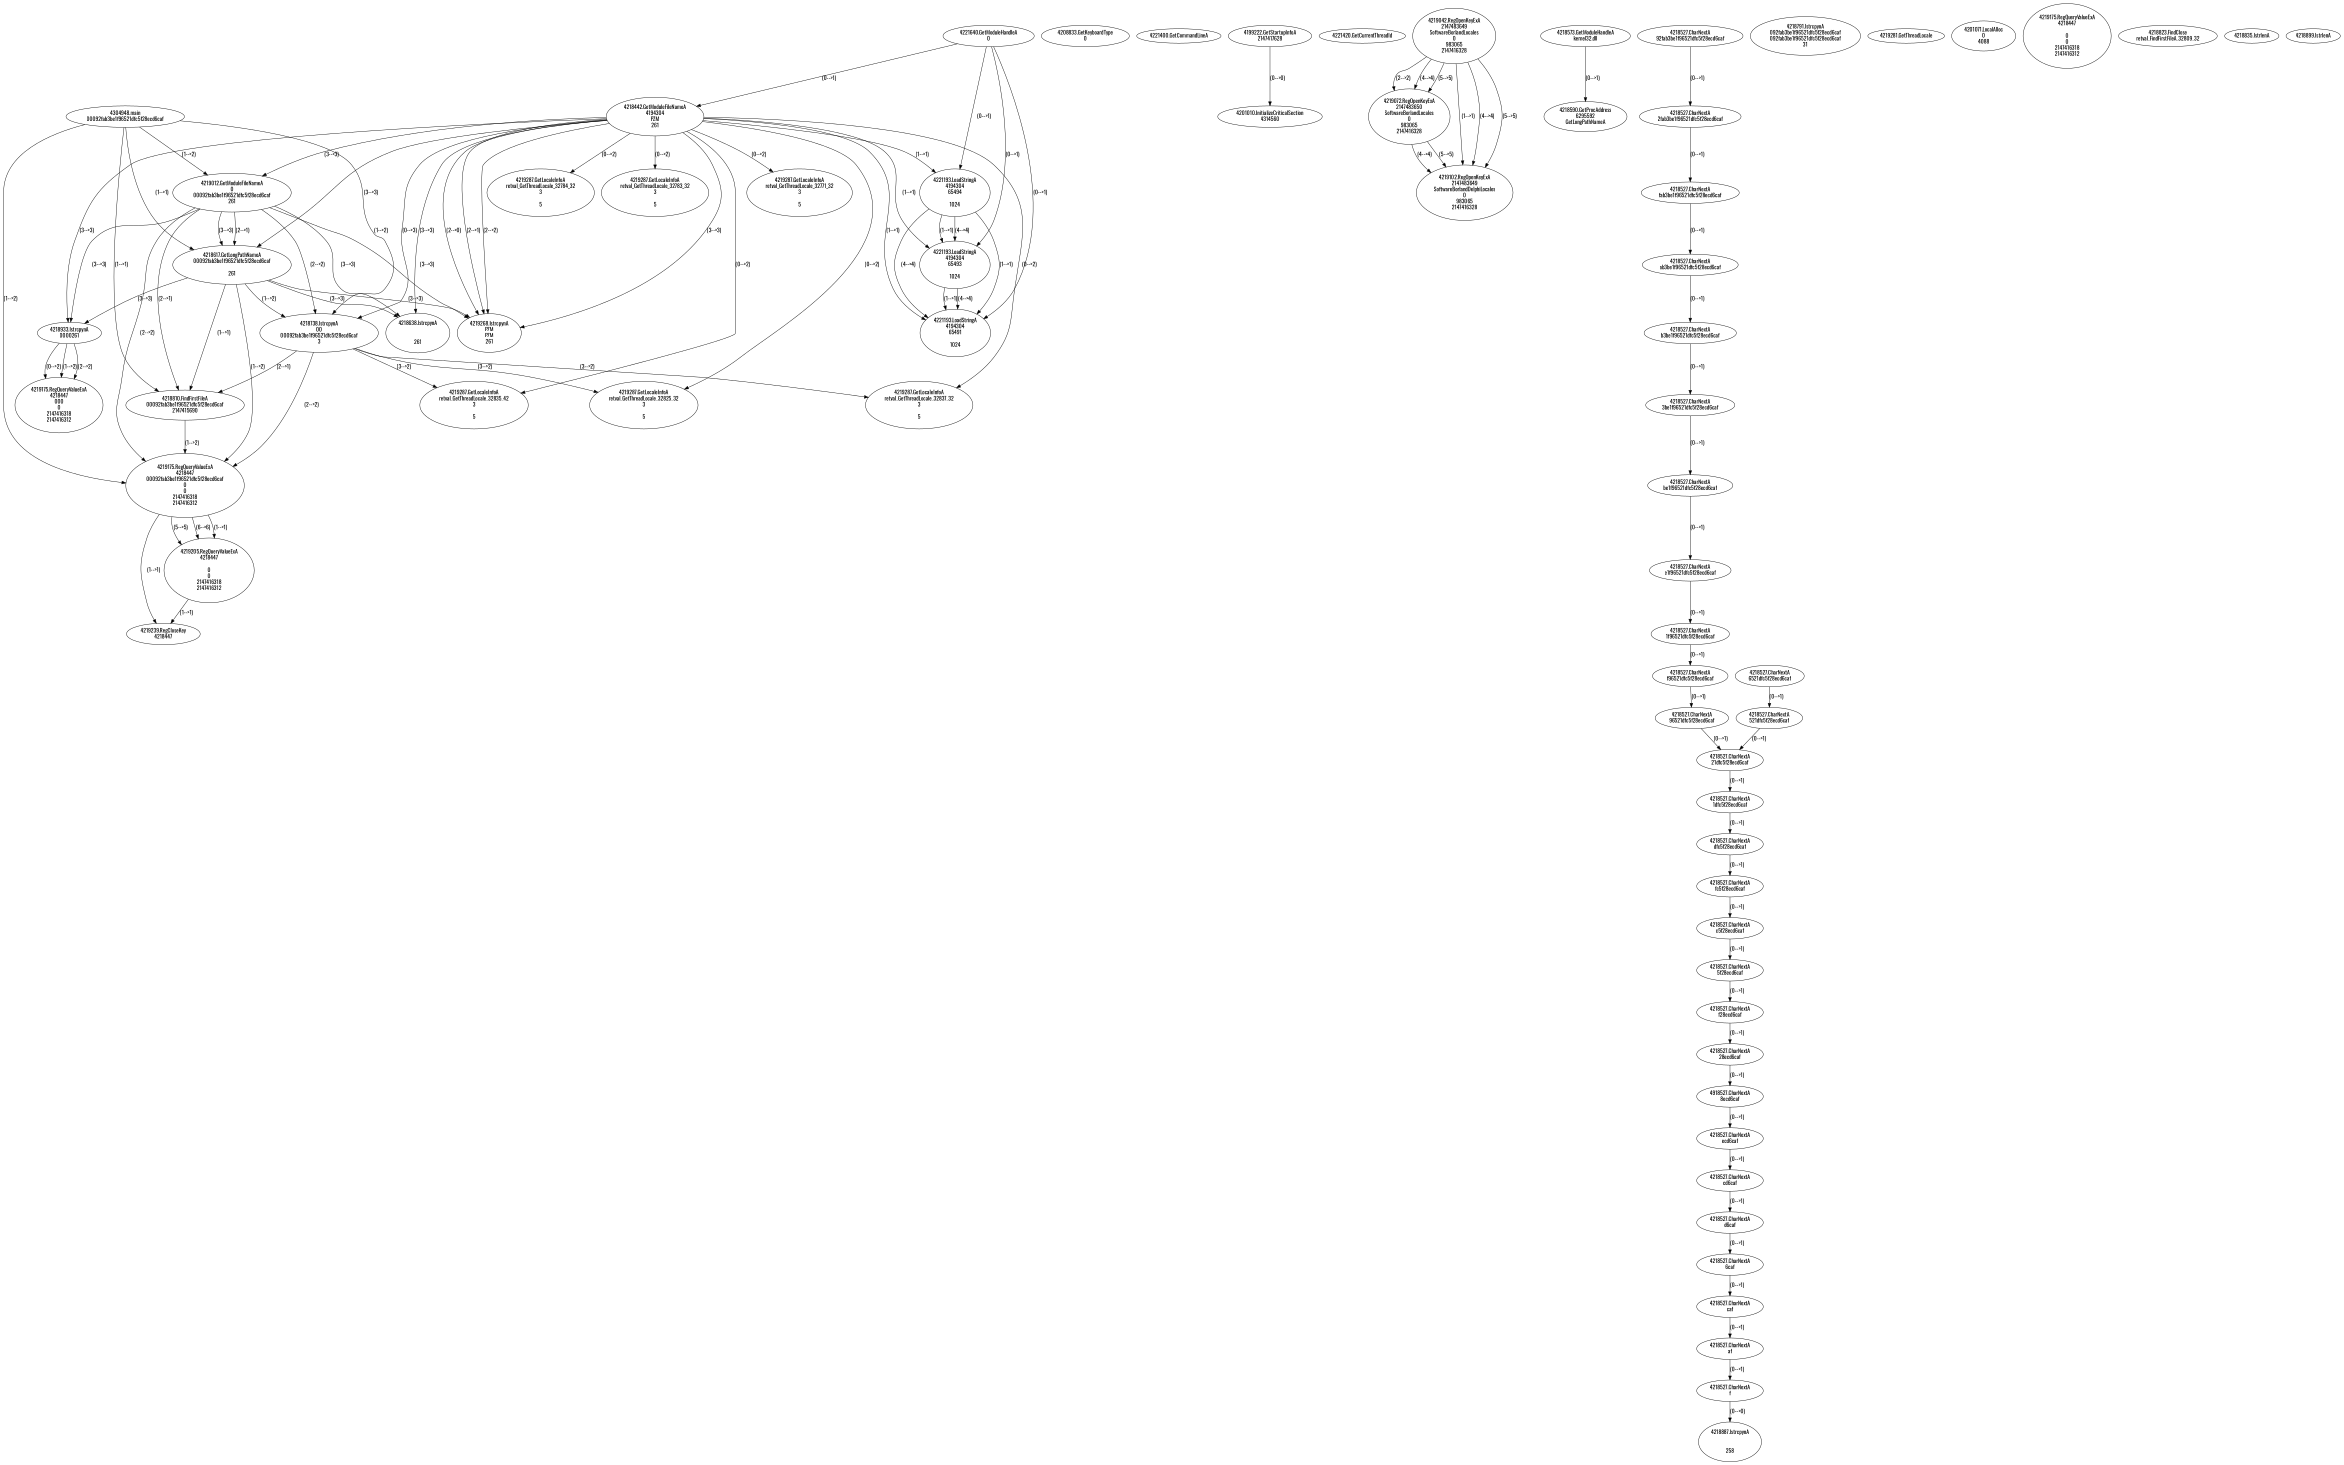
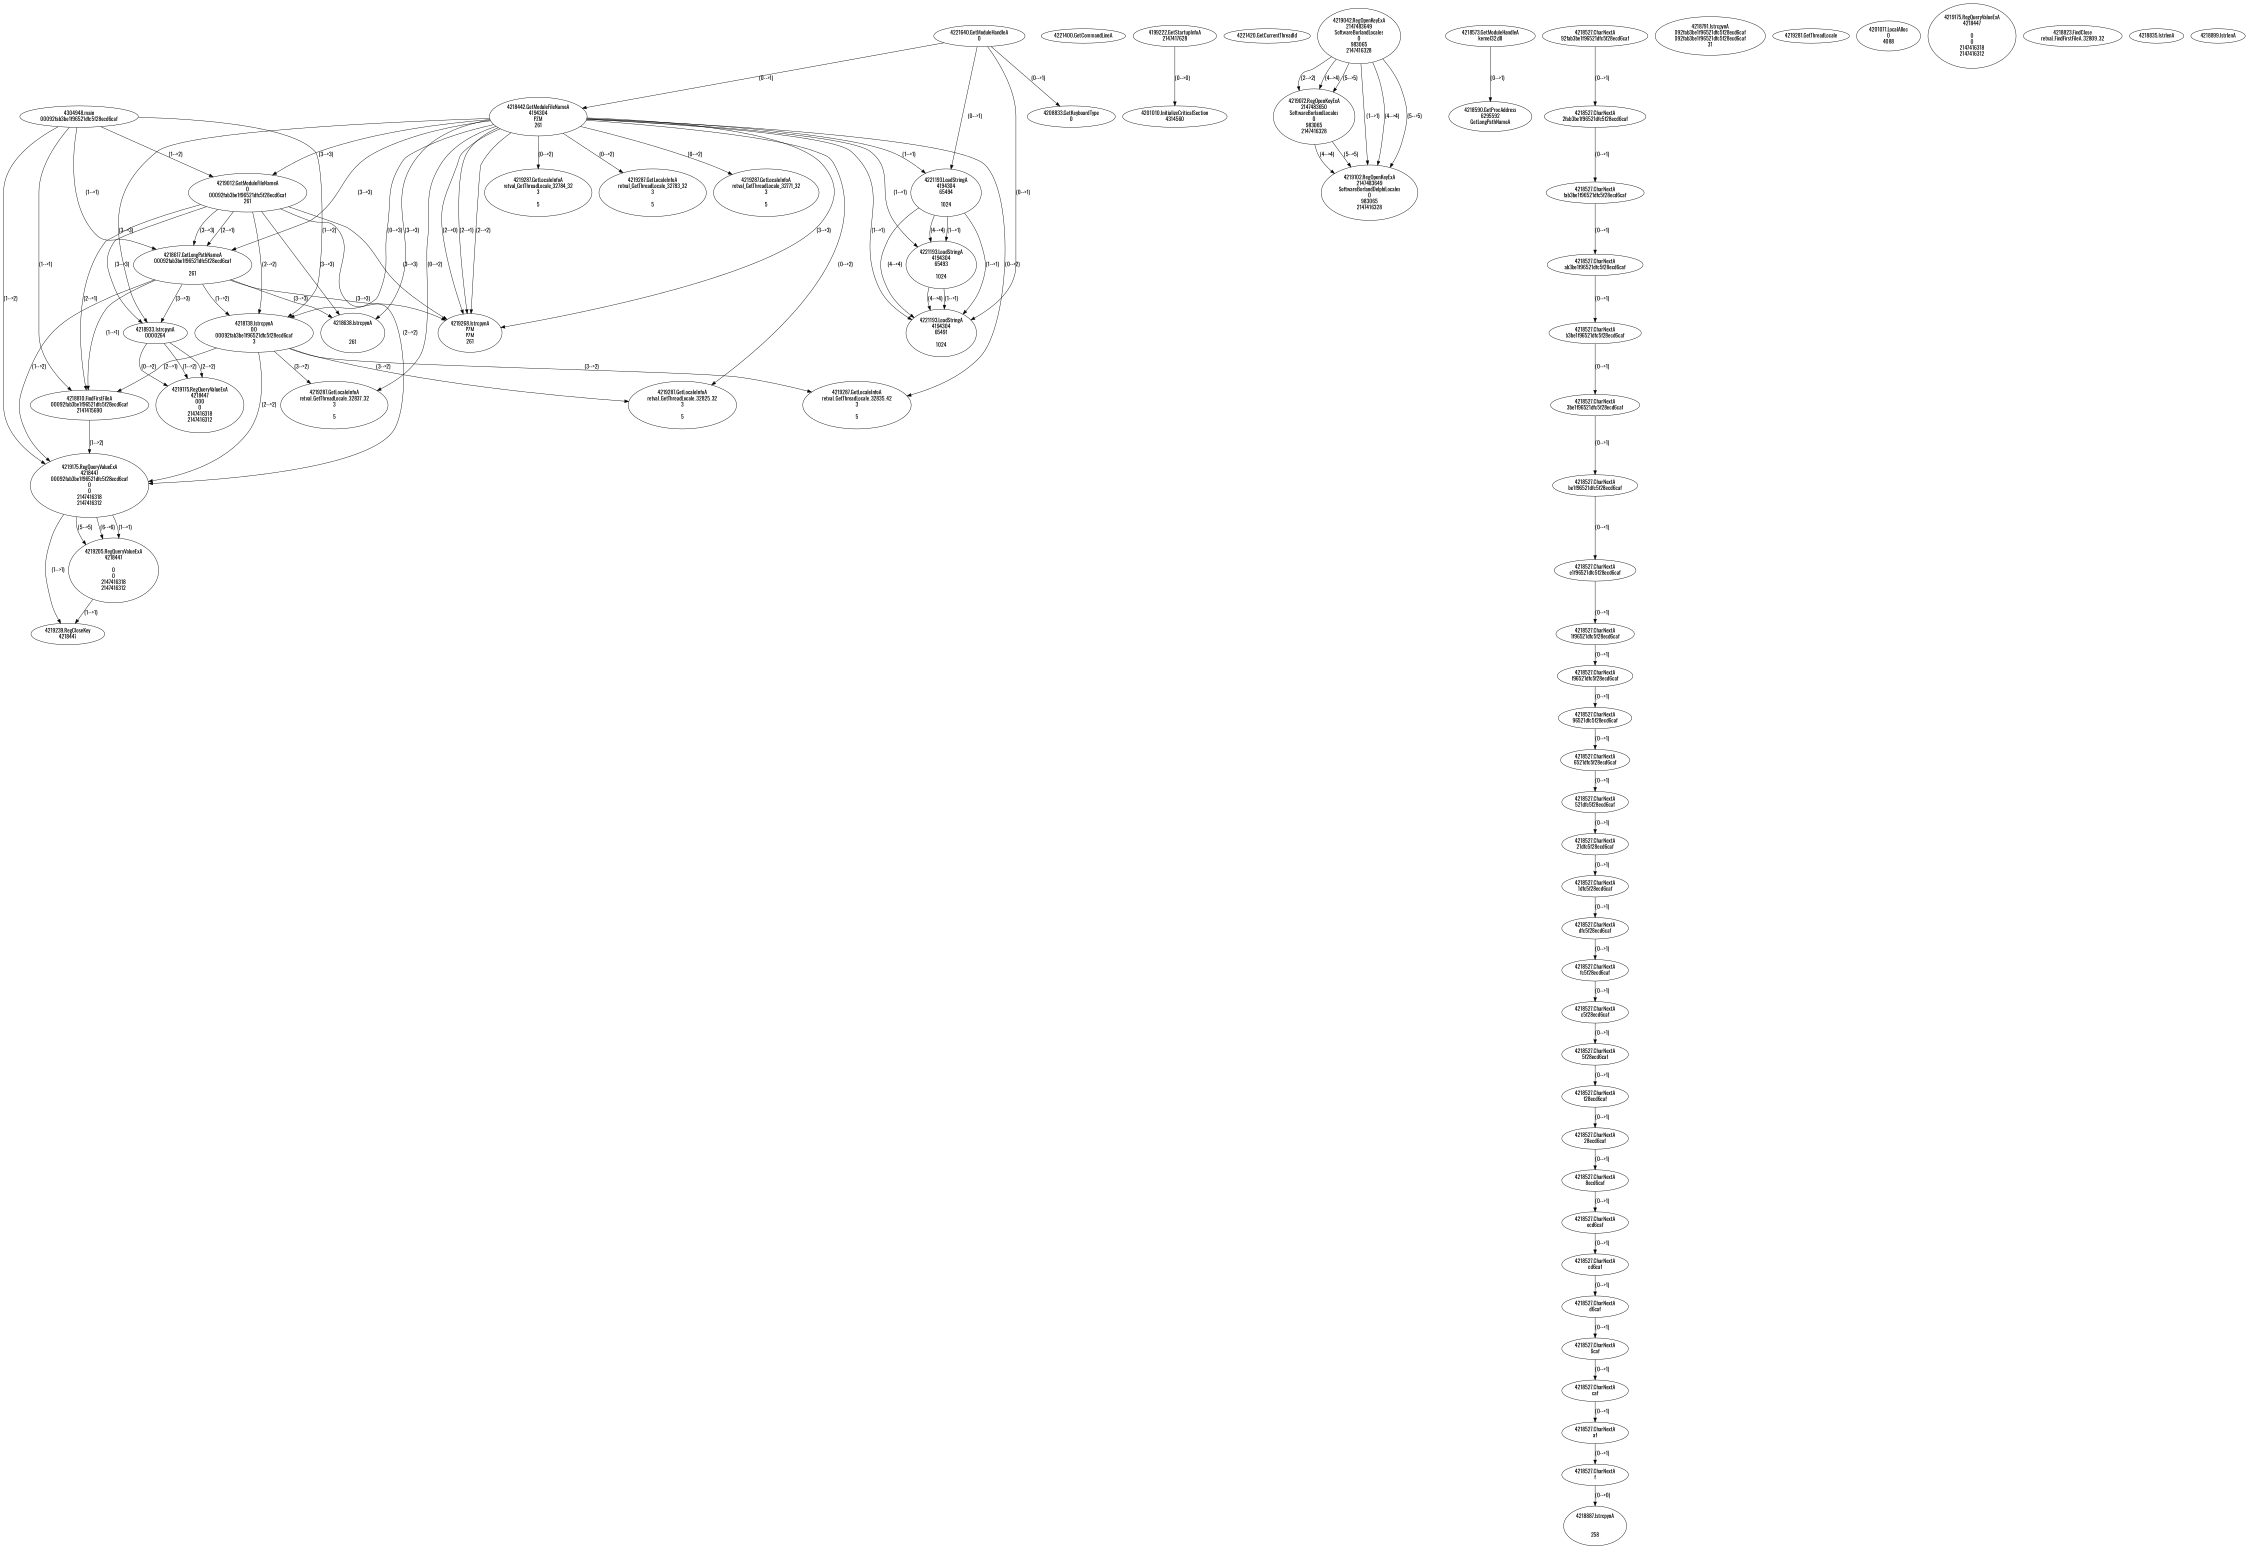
edge "4221640.GetModuleHandleA 0" -> "4221193.LoadStringA 4194304 65493 1024": now "4221640.GetModuleHandleA 0" -> "4208833.GetKeyboardType 0"
node "4218933.lstrcpynA 0000261": label "4218933.lstrcpynA 0000261" -> "4218933.lstrcpynA 0000264"
edge "4218527.CharNextA 96521dfc5f28ecd6caf" -> "4218527.CharNextA 21dfc5f28ecd6caf": now "4218527.CharNextA 96521dfc5f28ecd6caf" -> "4218527.CharNextA 6521dfc5f28ecd6caf"
node "4918527.CharNextA 8ecd6caf": label "4918527.CharNextA 8ecd6caf" -> "4218527.CharNextA 8ecd6caf"
